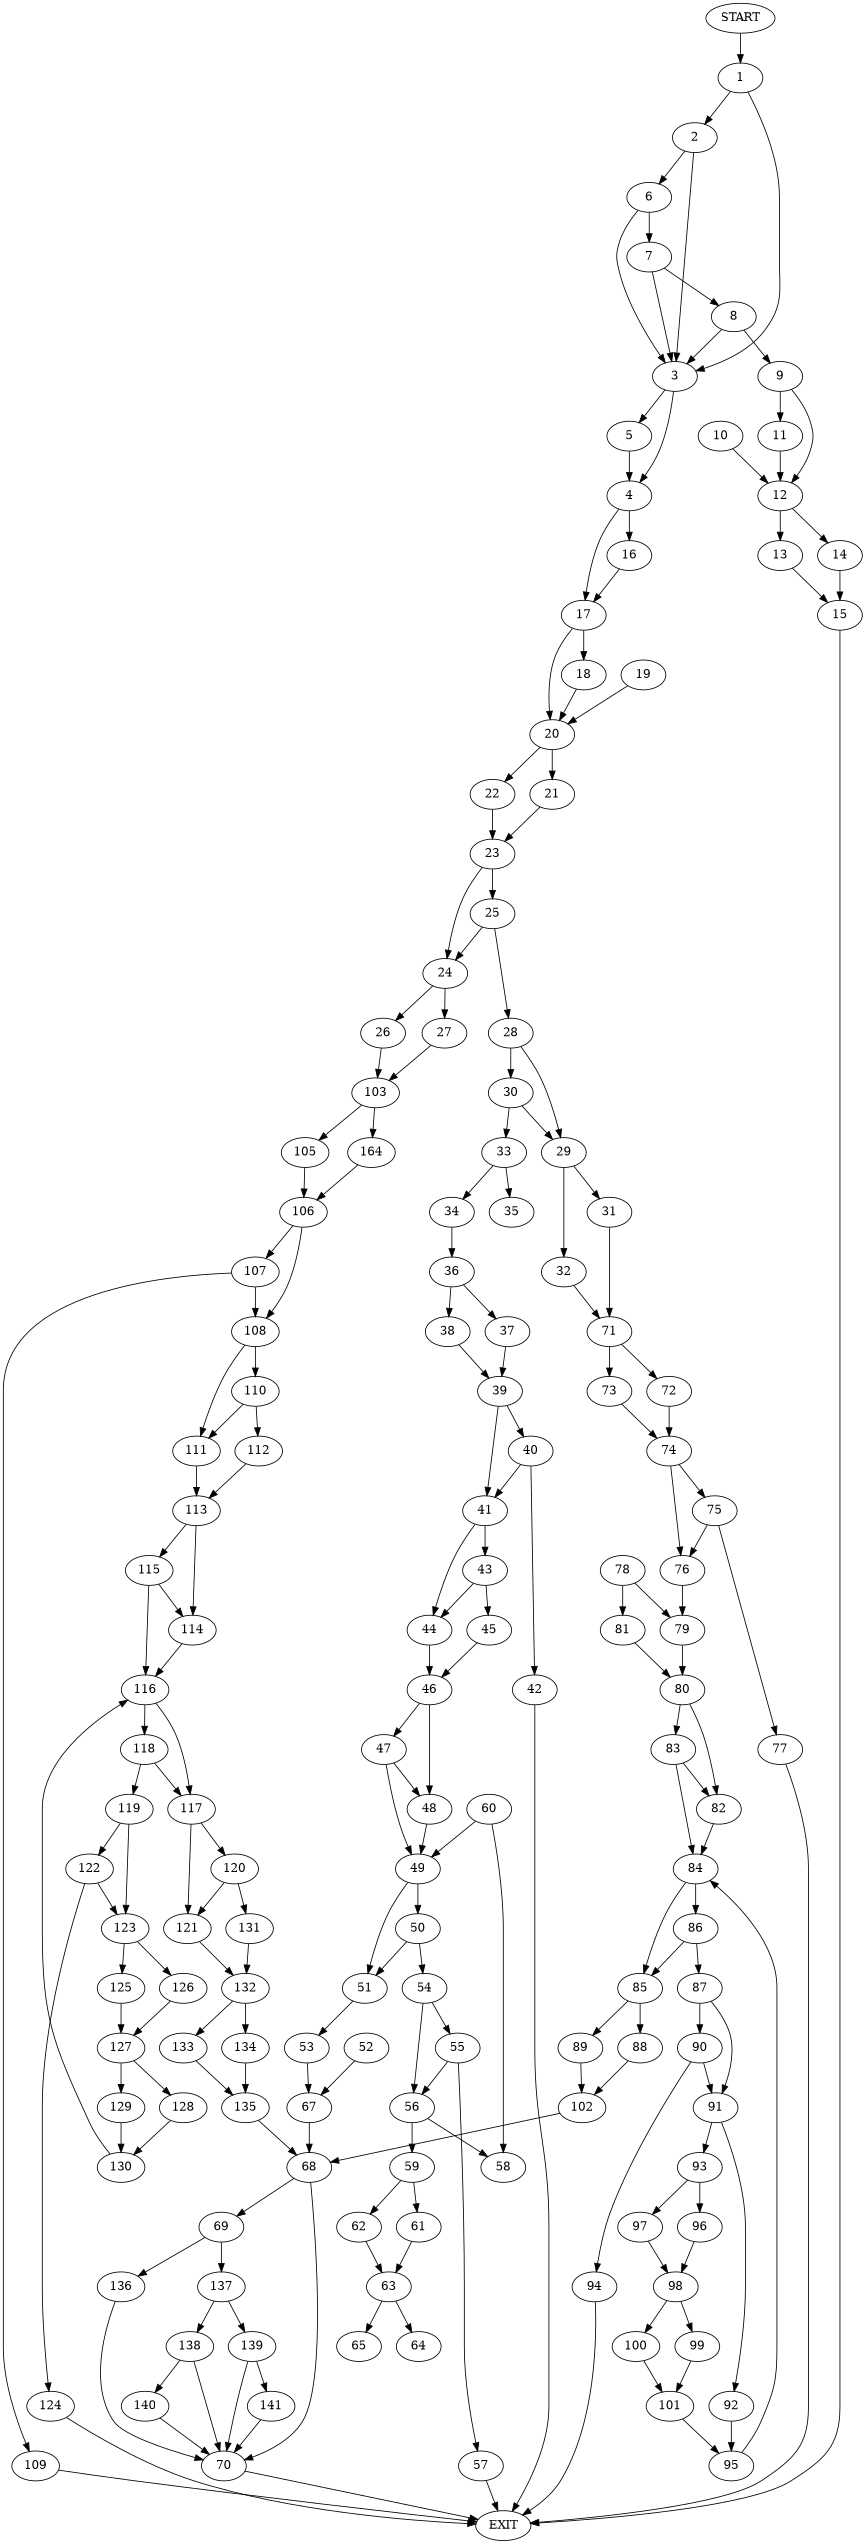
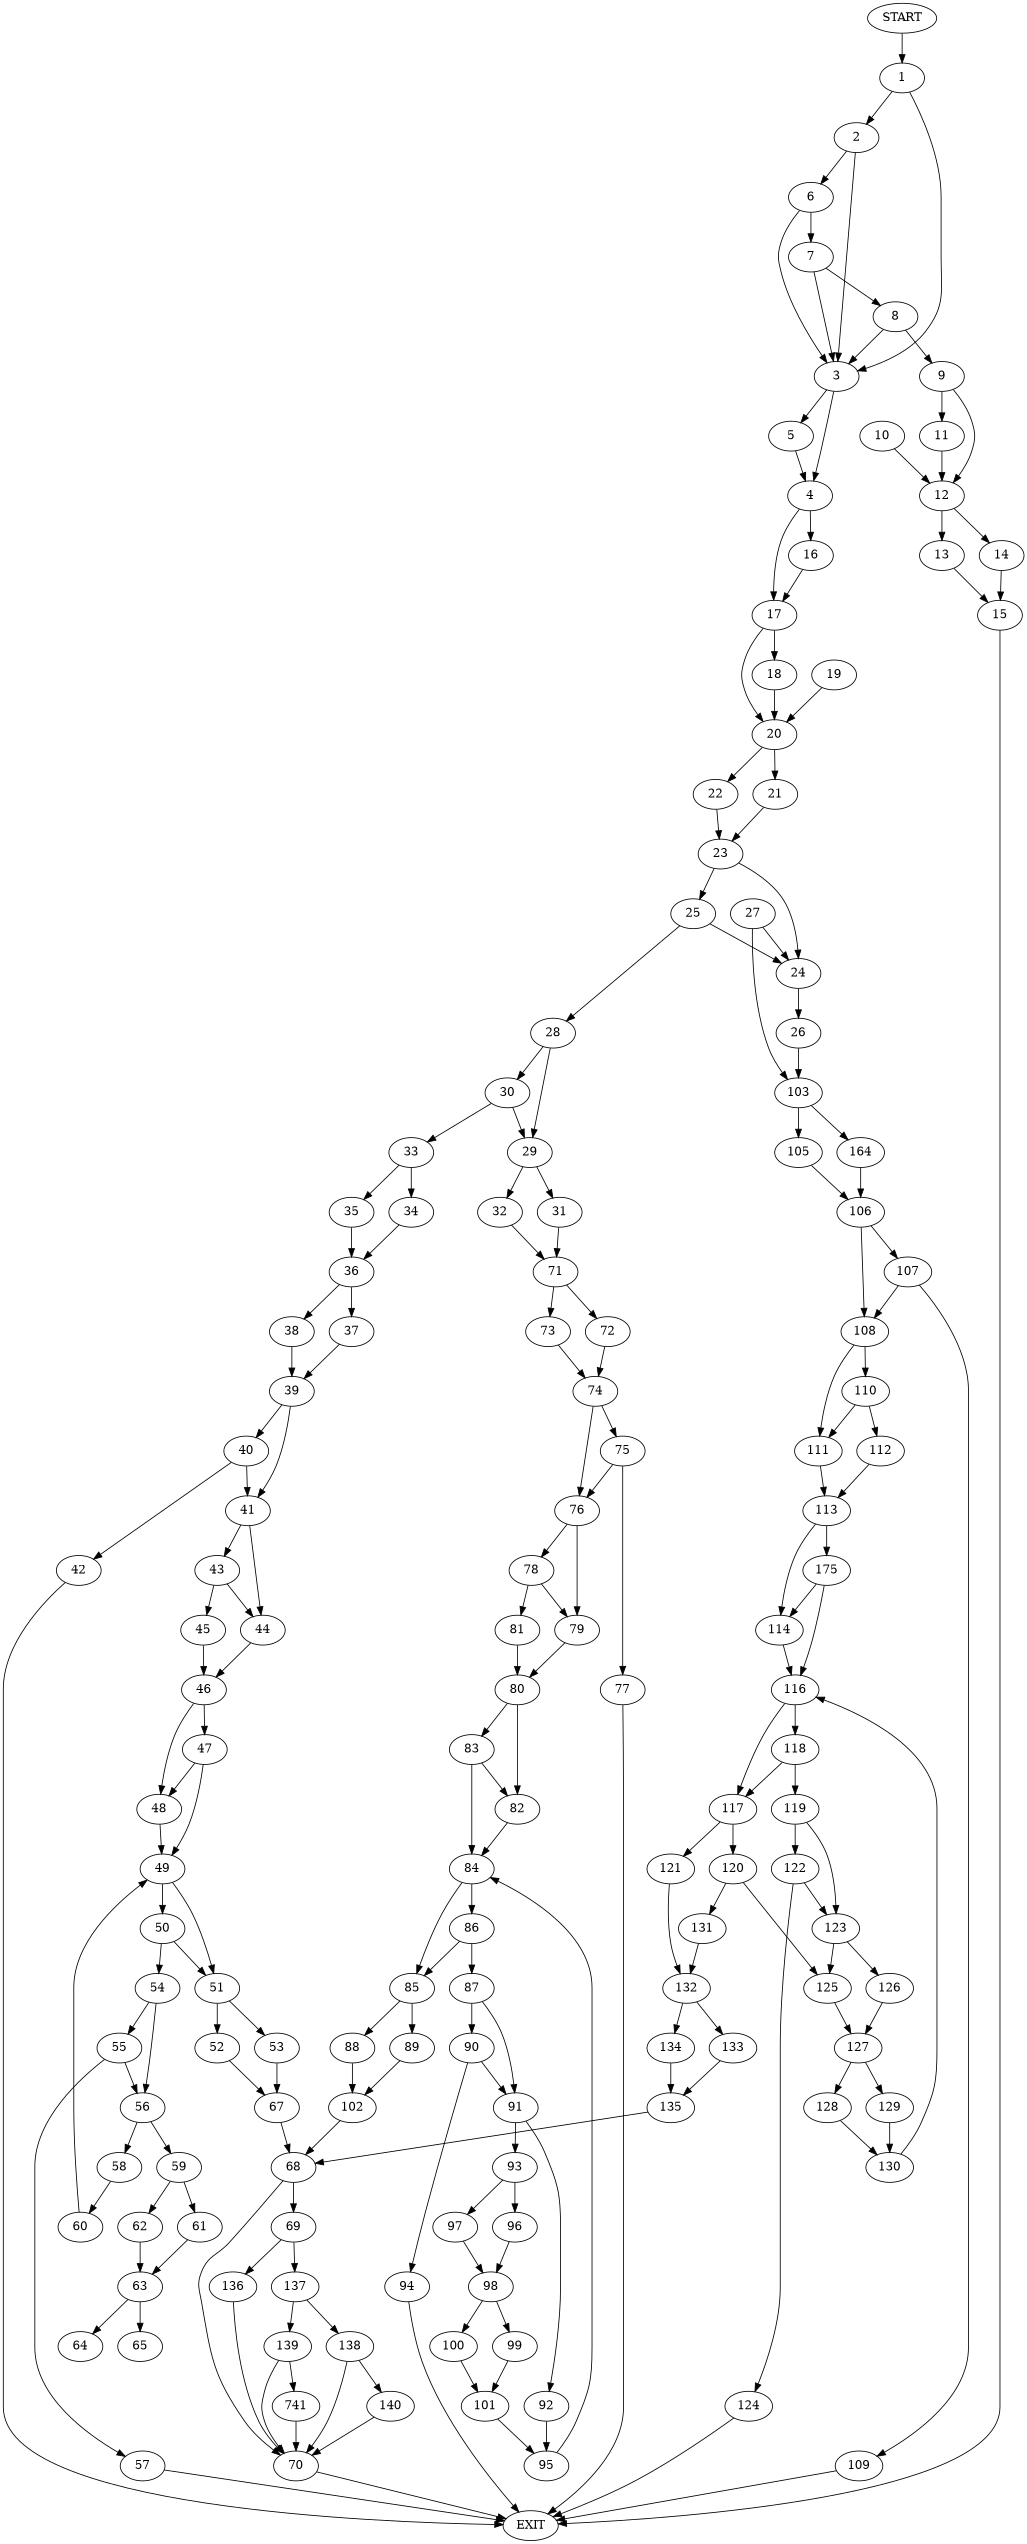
edge "24" -> "27": reversed
edge "35" -> "36": added
edge "76" -> "78": added
node "115": label "115" -> "175"
edge "120" -> "121": now "120" -> "125"
edge "60" -> "58": reversed
edge "51" -> "52": added
node "141": label "141" -> "741"
